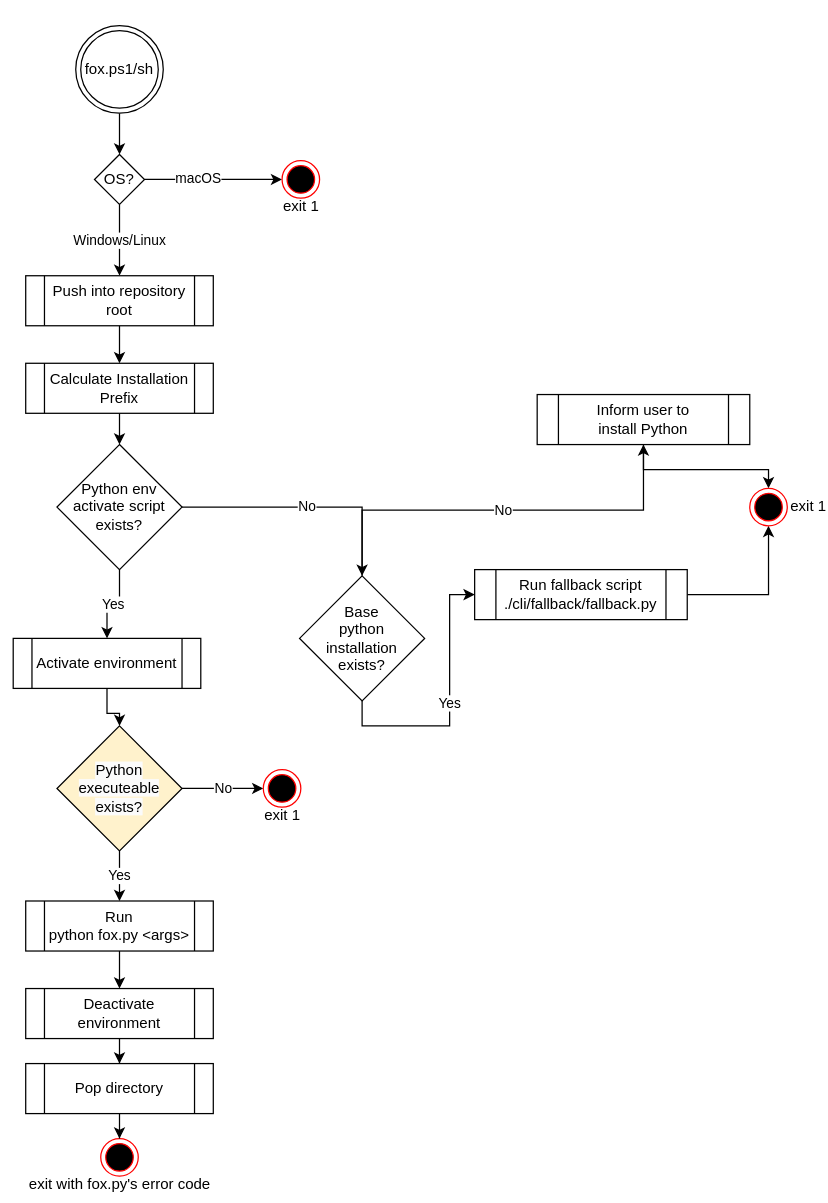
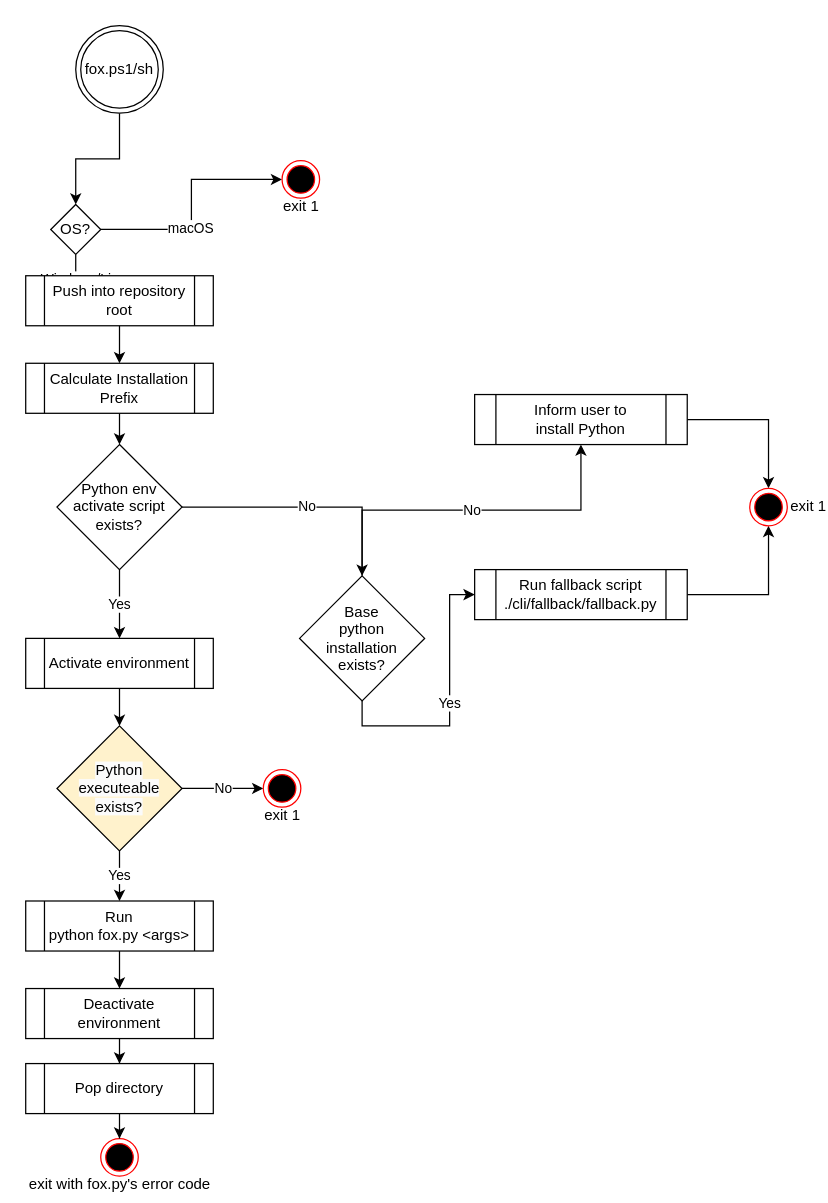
node "OS?": moved (119, 179) -> (76, 229)
node "Inform user to install Python": moved (643, 419) -> (581, 419)
node "Activate environment": moved (107, 663) -> (119, 663)
